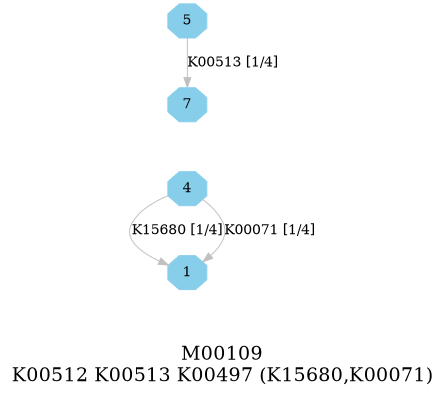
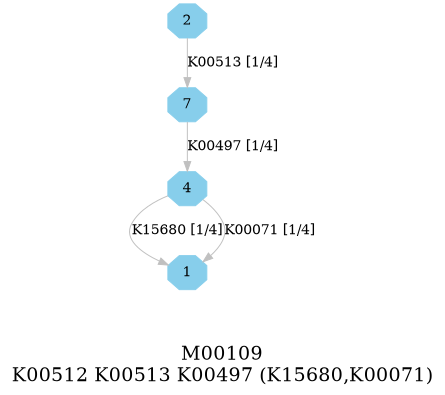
node "5": label "5" -> "2"
edge "7" -> "4": added, label "K00497 [1/4]"
